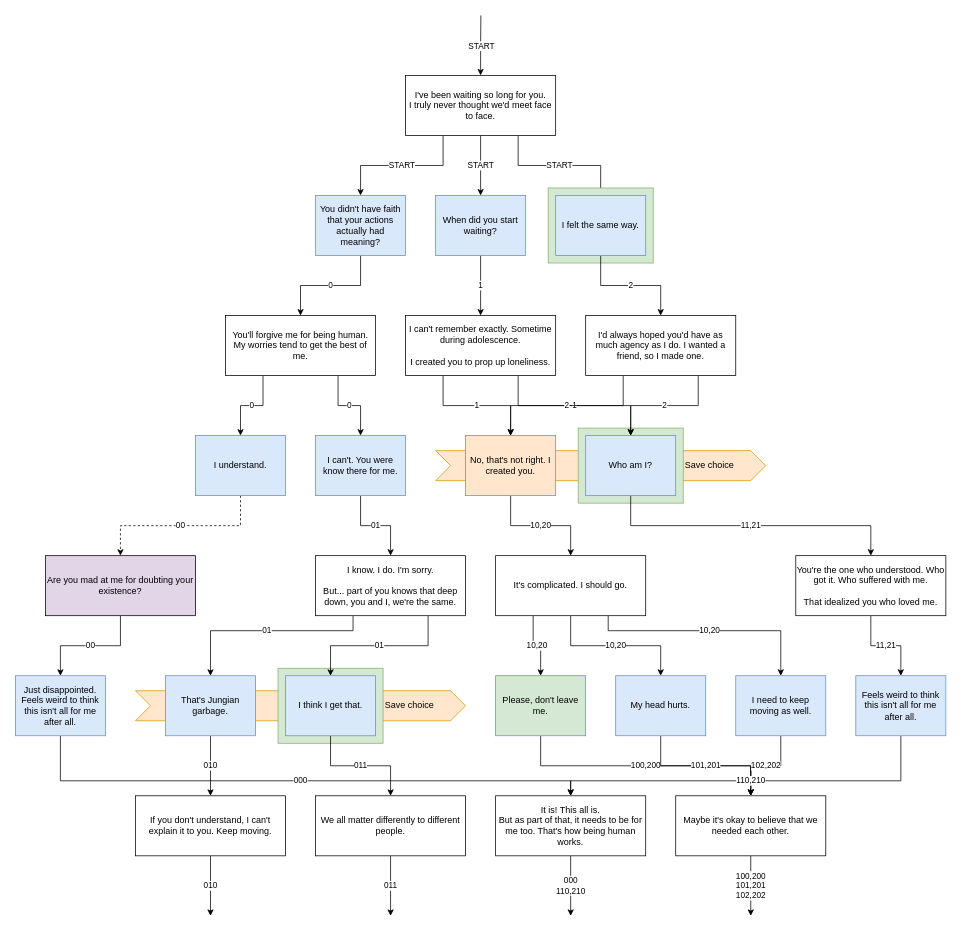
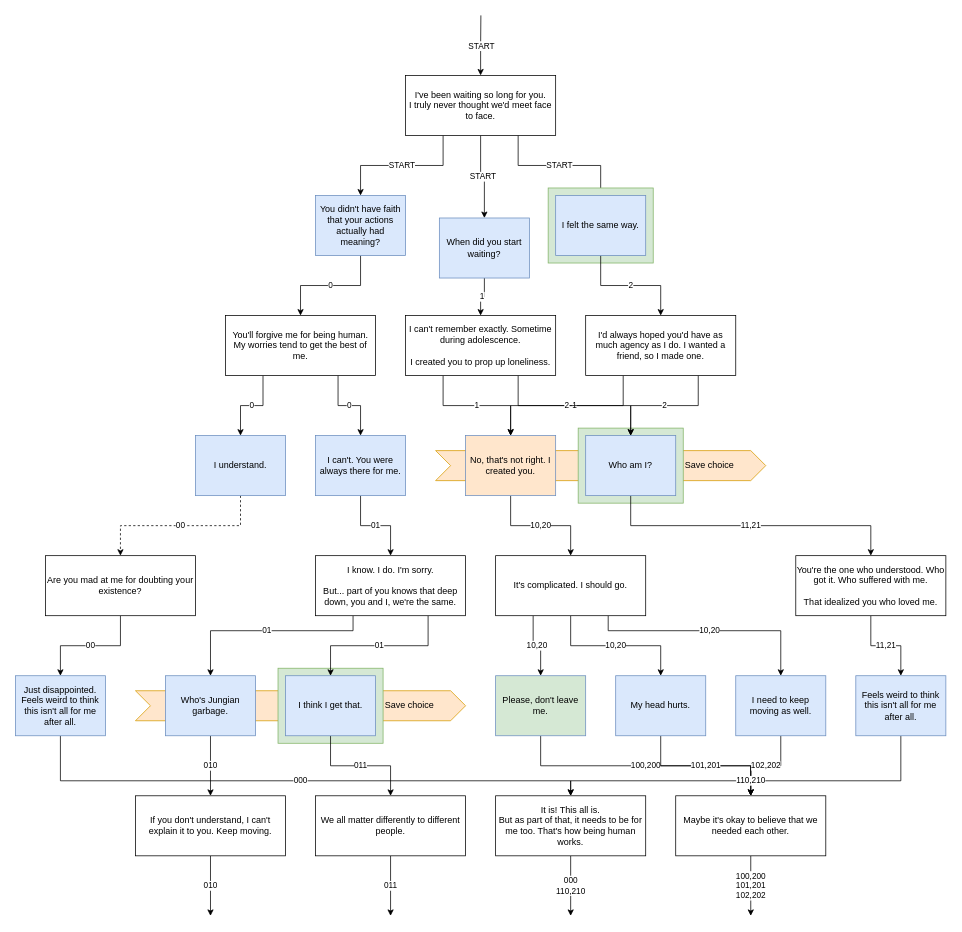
node "When did you start waiting?": moved (480, 225) -> (484, 248)
node "I can't. You were know there for me.": label "I can't. You were know there for me." -> "I can't. You were always there for me."
node "Are you mad at me for doubting your existence?": fillcolor #e1d5e7 -> #ffffff
node "That's Jungian garbage.": label "That's Jungian garbage." -> "Who's Jungian garbage."
